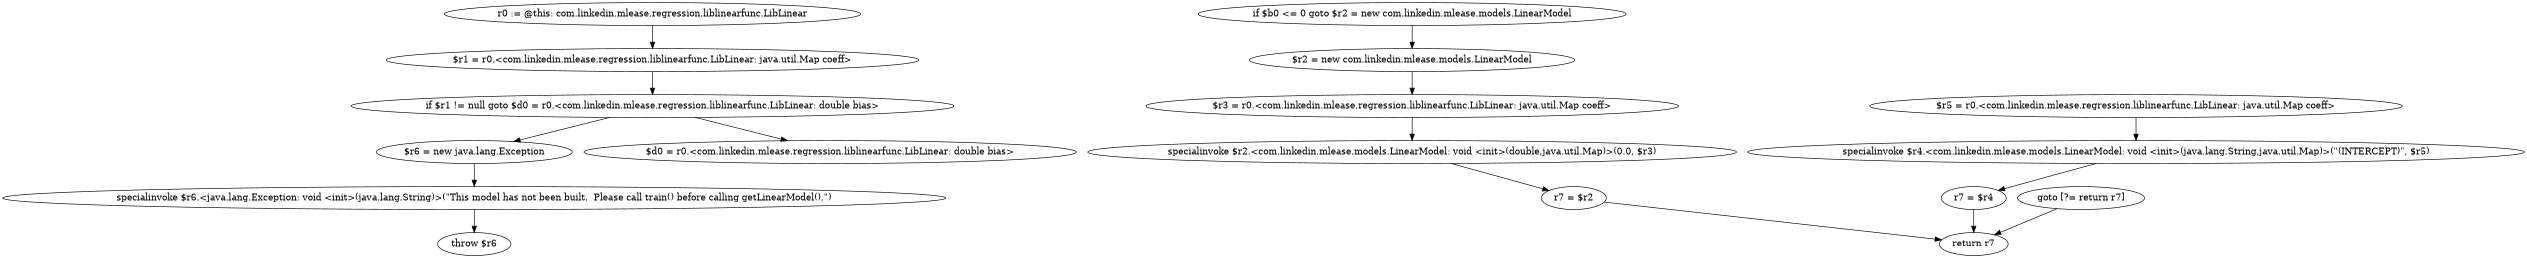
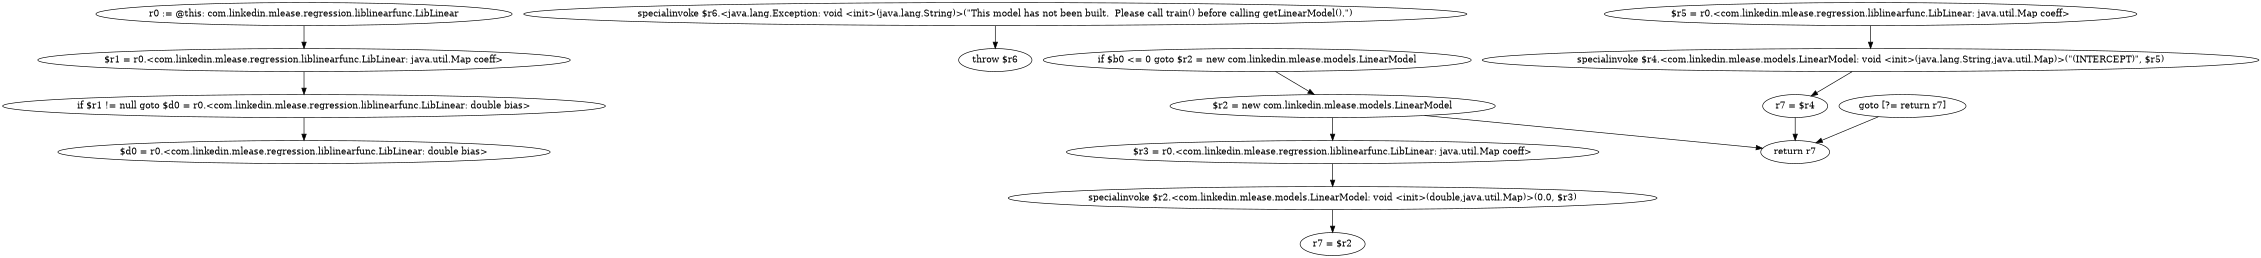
node "$r6 = new java.lang.Exception": removed
edge "r7 = $r2" -> "return r7": now "$r2 = new com.linkedin.mlease.models.LinearModel" -> "return r7"
